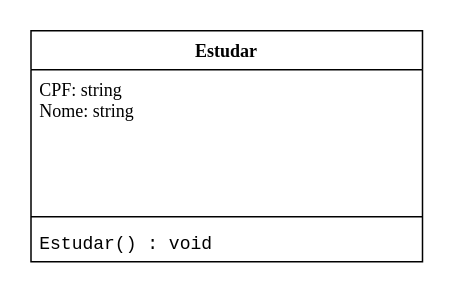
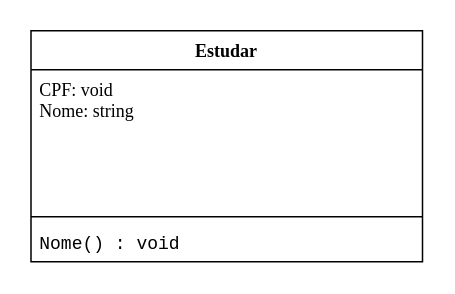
node "CPF: string Nome: string": label "CPF: string Nome: string" -> "CPF: void Nome: string"
node "Estudar() : void": label "Estudar() : void" -> "Nome() : void"
